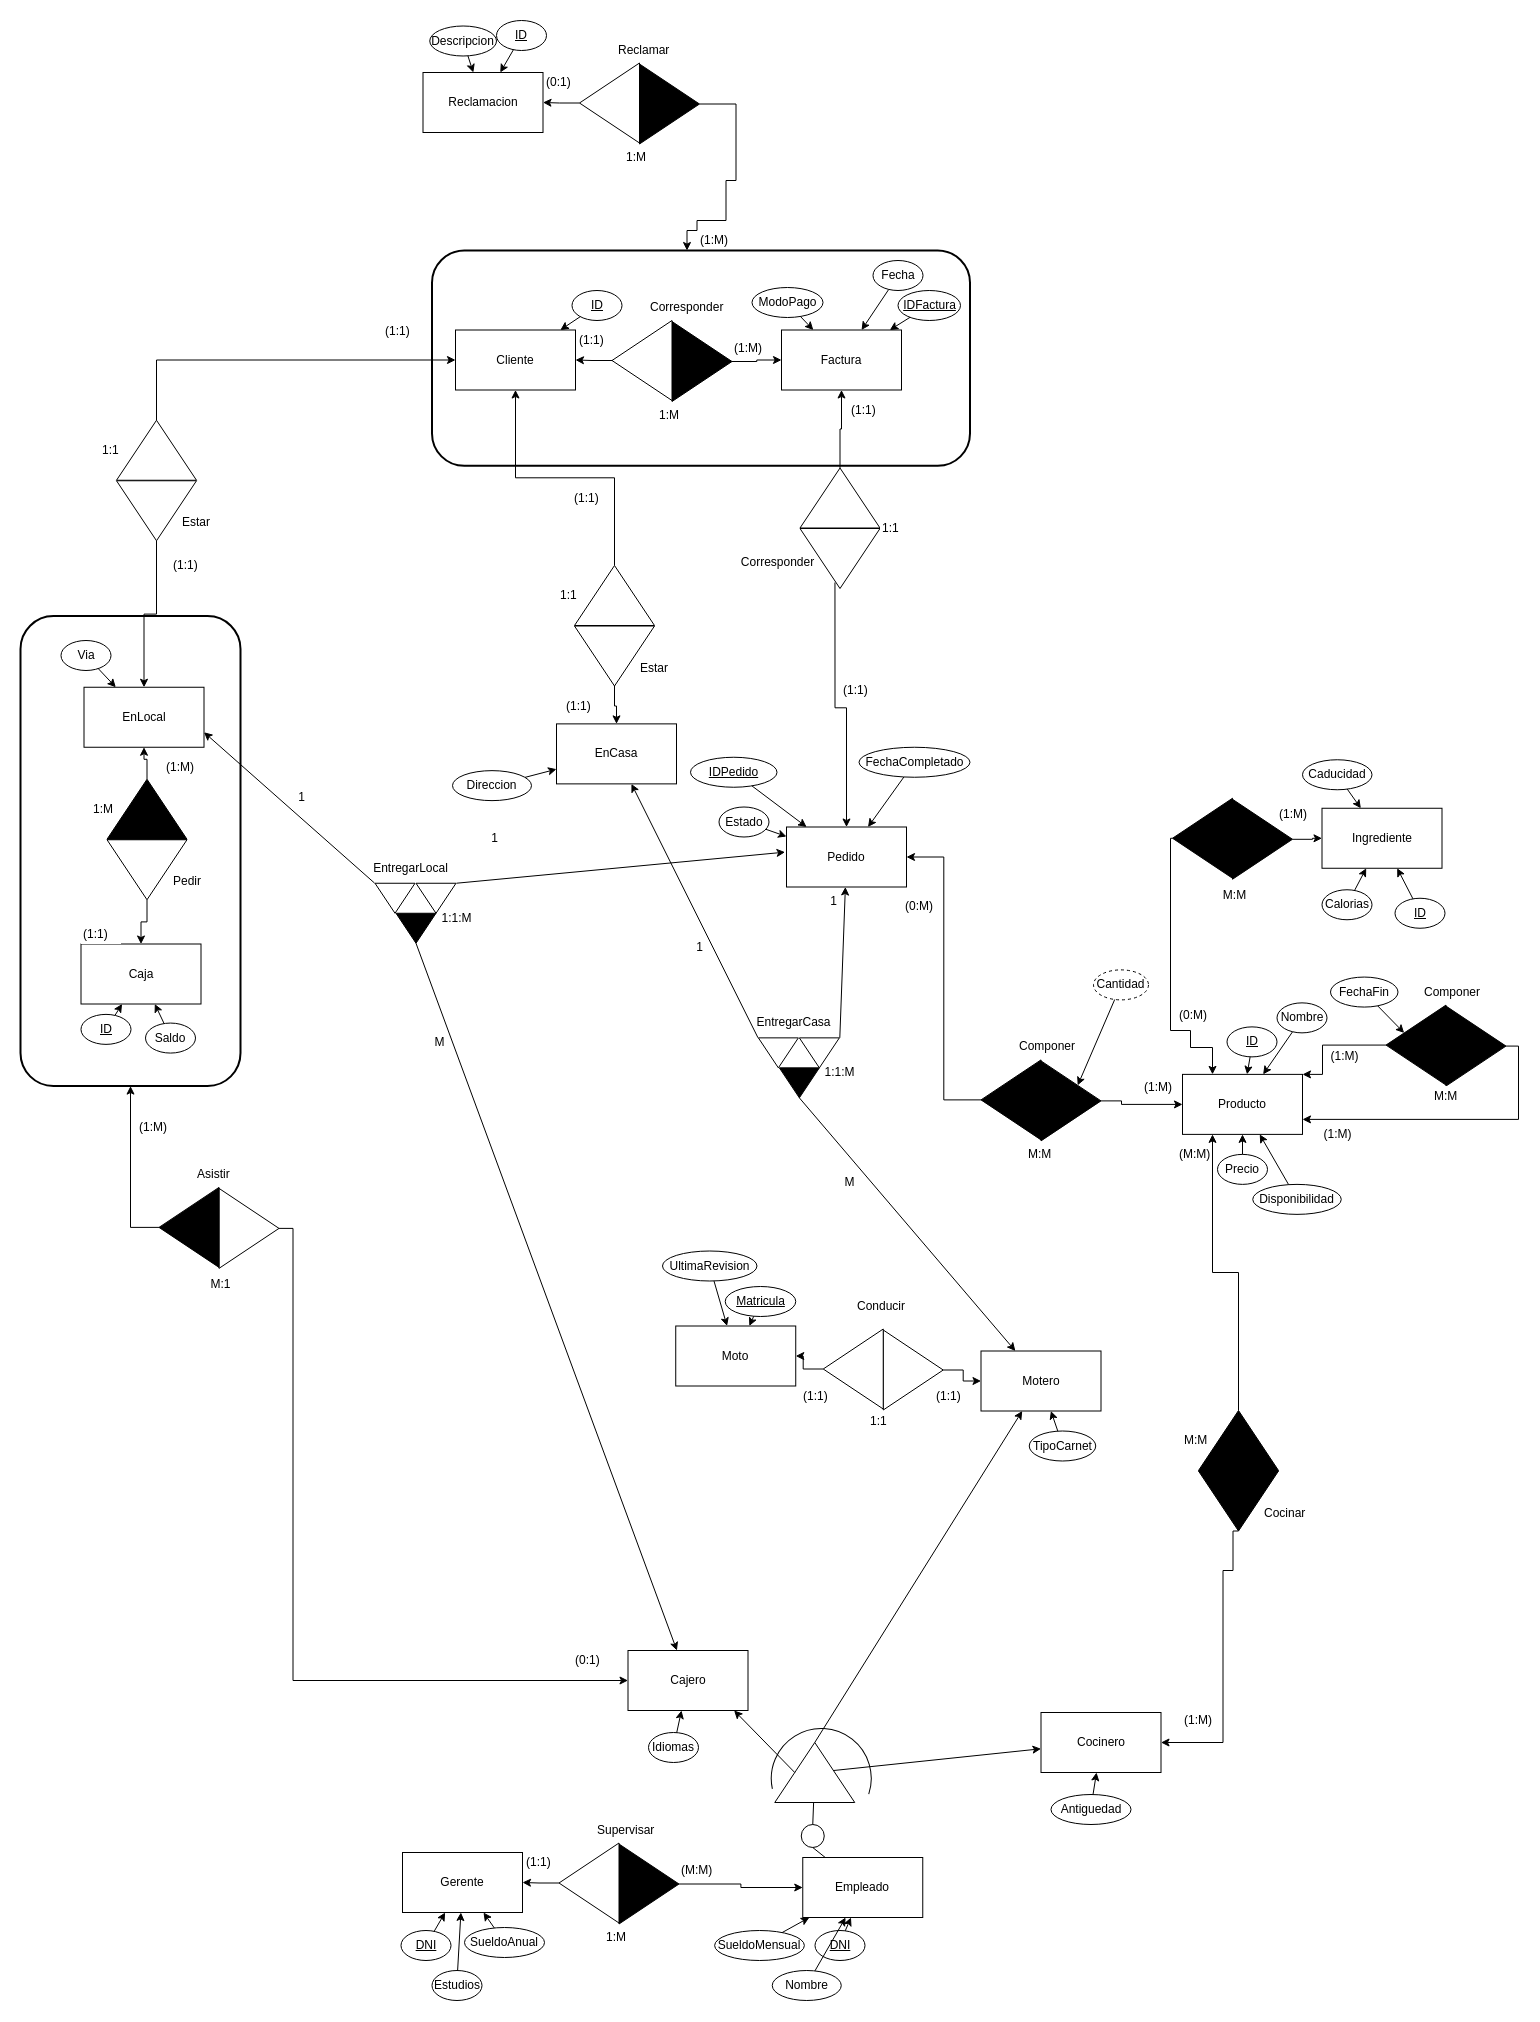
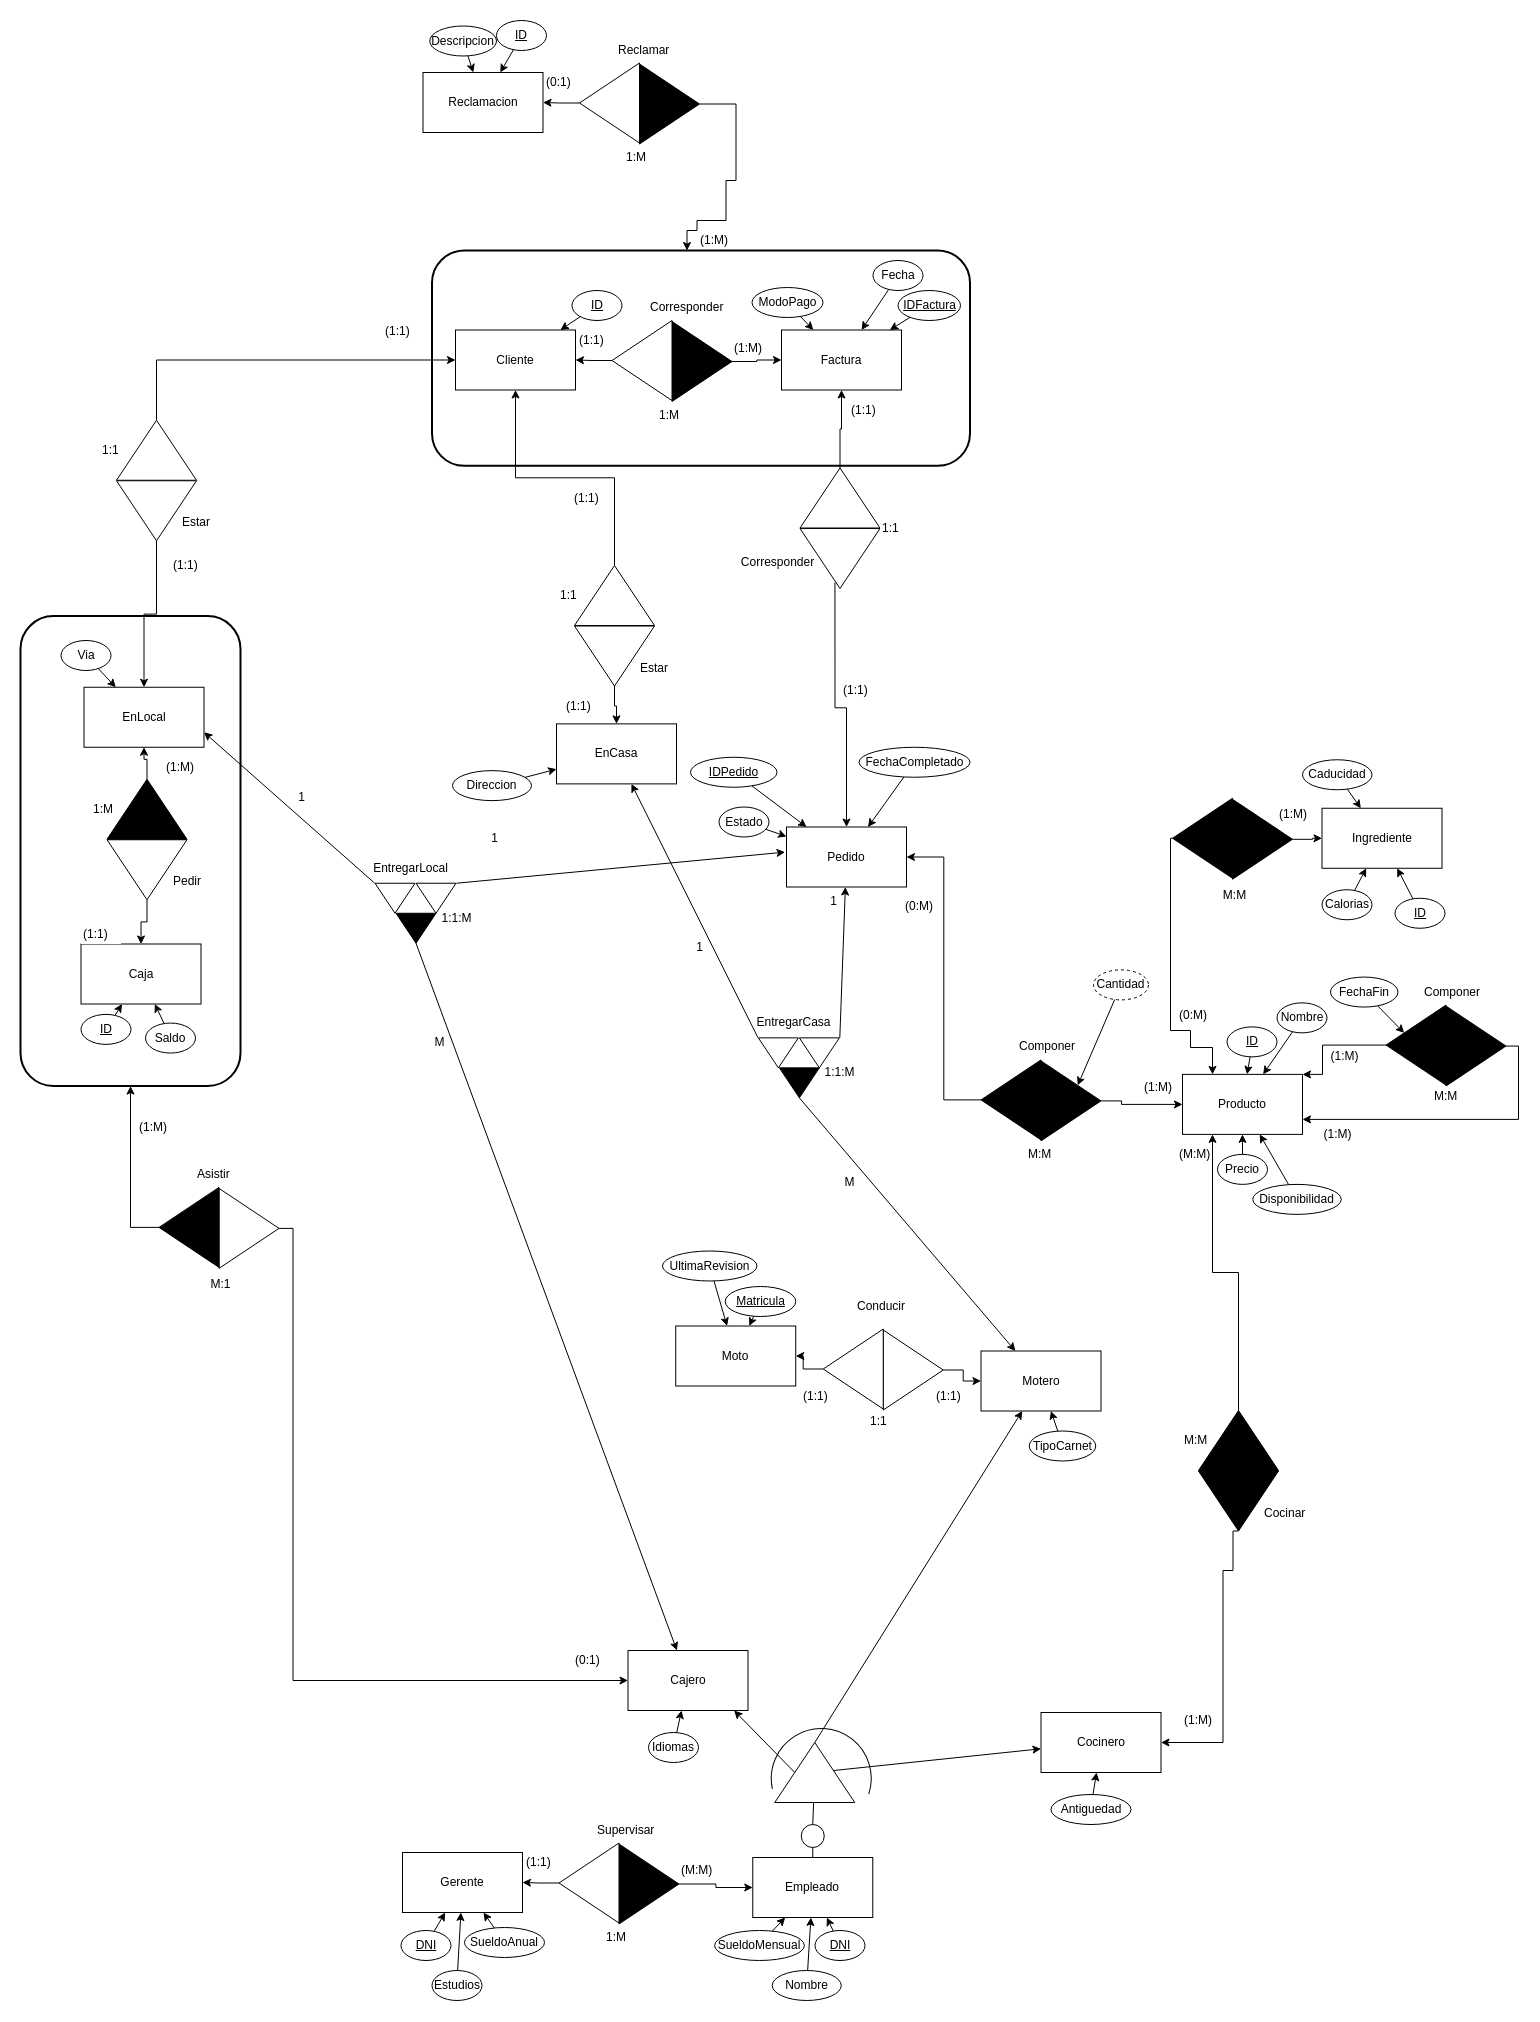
node "Empleado": moved (863, 1888) -> (813, 1888)
